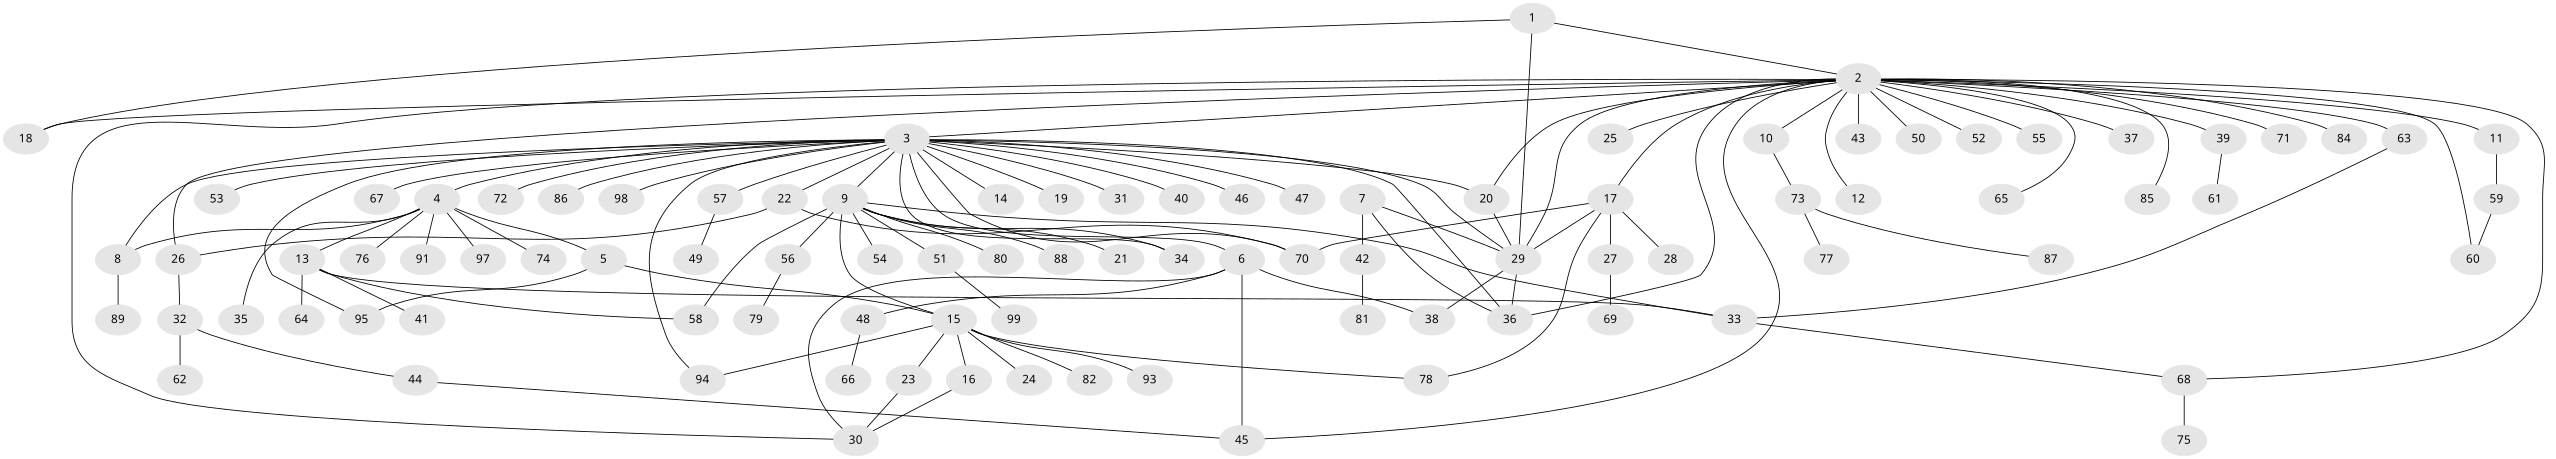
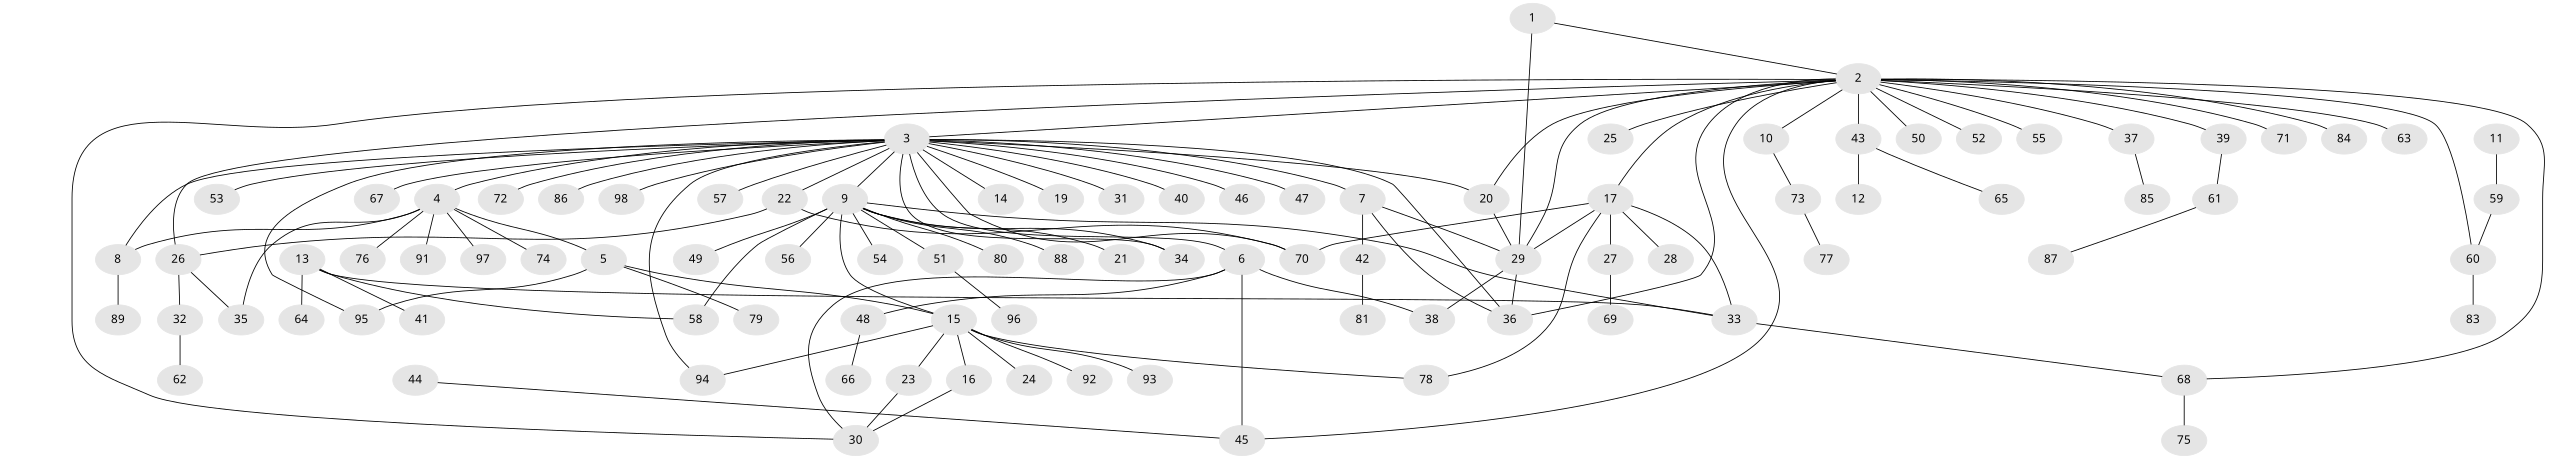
edge "2" -- "11": removed
edge "2" -- "85": now "37" -- "85"
edge "2" -- "65": now "43" -- "65"
node "18": removed
edge "2" -- "12": now "43" -- "12"
edge "3" -- "29": now "3" -- "7"
edge "4" -- "13": removed
edge "57" -- "49": now "9" -- "49"
edge "73" -- "87": now "61" -- "87"
edge "63" -- "33": now "17" -- "33"
edge "56" -- "79": now "5" -- "79"
edge "26" -- "35": added
node "99": label "99" -> "96"
node "83": added
edge "32" -- "44": removed
node "82": label "82" -> "92"
